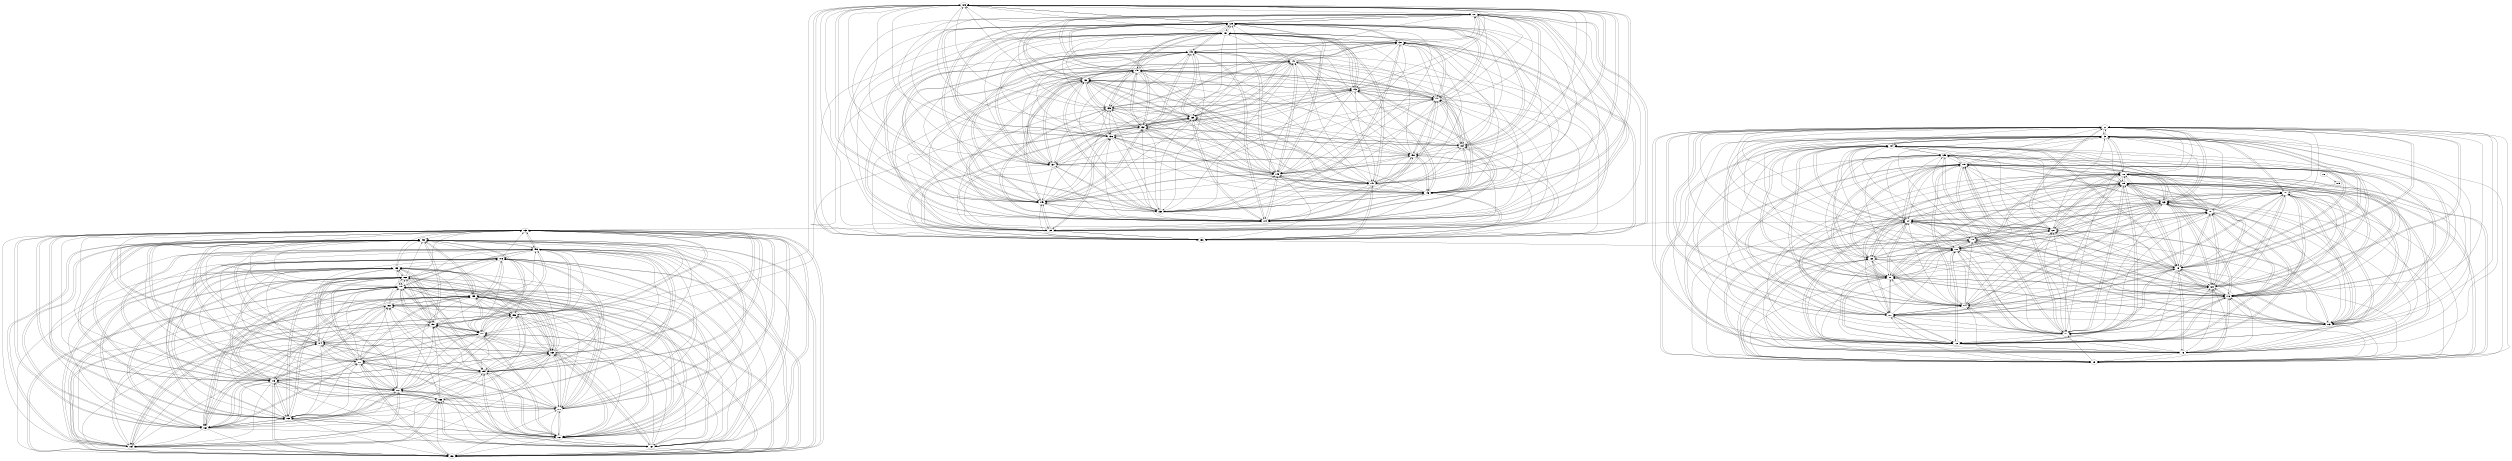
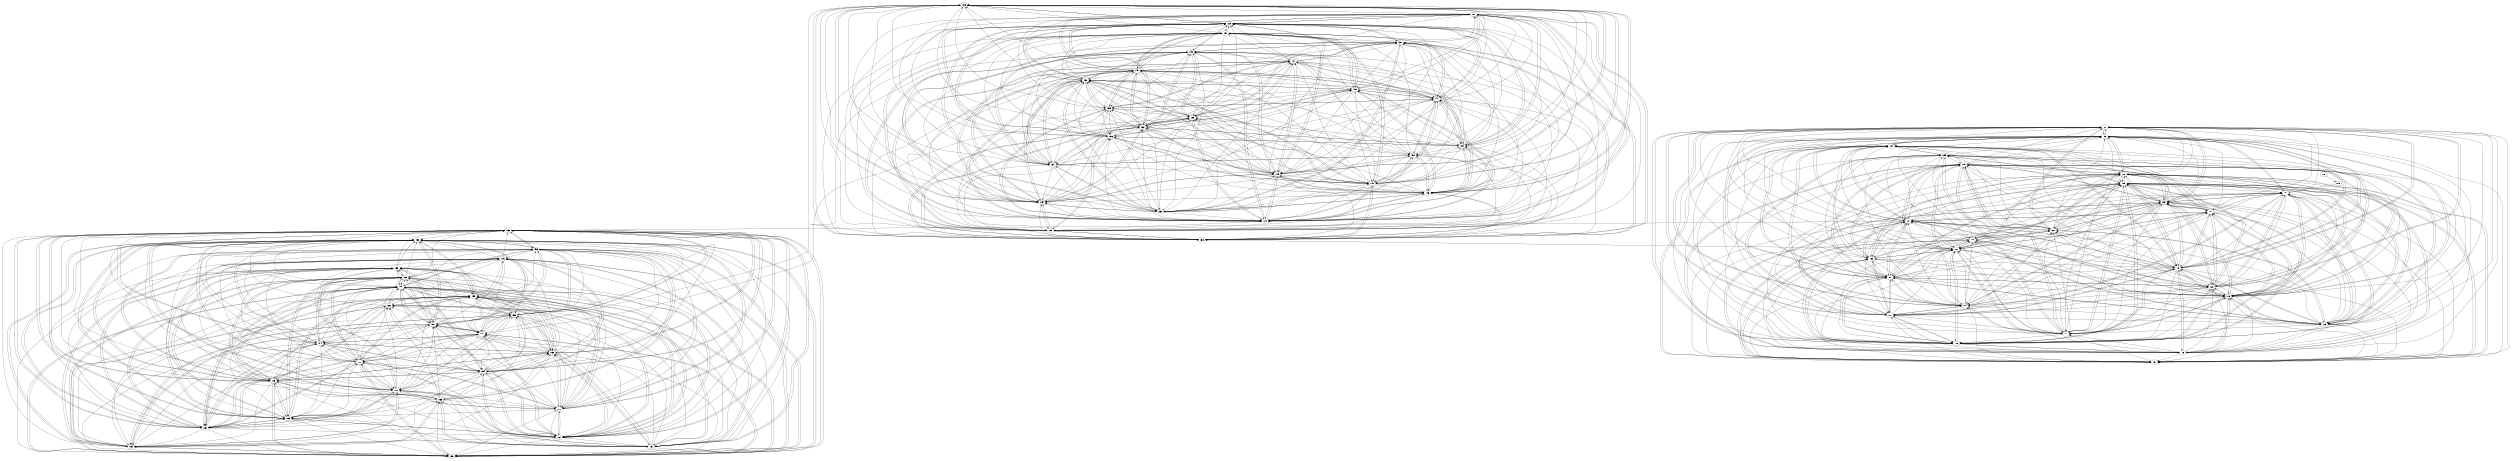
edge "v62" -> "v76": reversed
